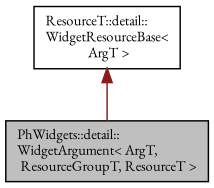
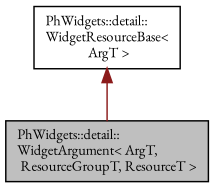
node "ResourceT::detail:: WidgetResourceBase< ArgT >": label "ResourceT::detail:: WidgetResourceBase< ArgT >" -> "PhWidgets::detail:: WidgetResourceBase< ArgT >"
